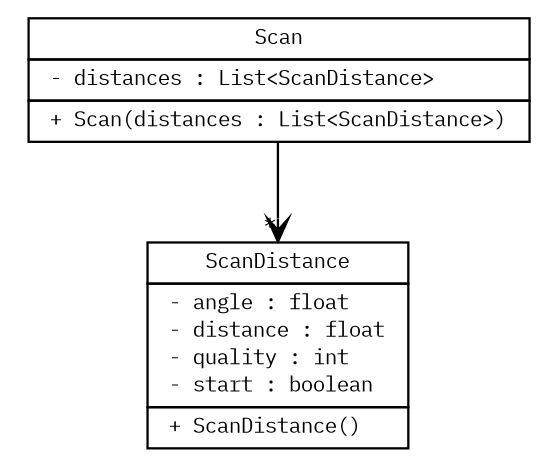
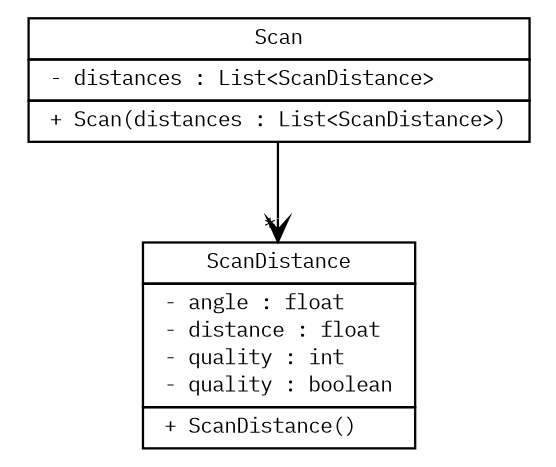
node "ScanDistance": text "- start : boolean" -> "- quality : boolean"
